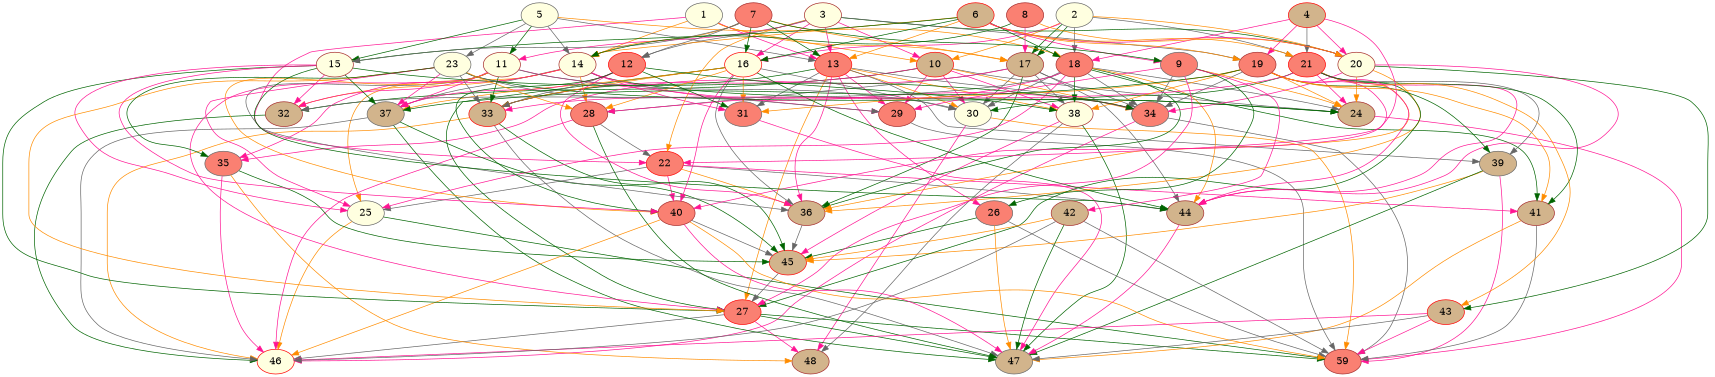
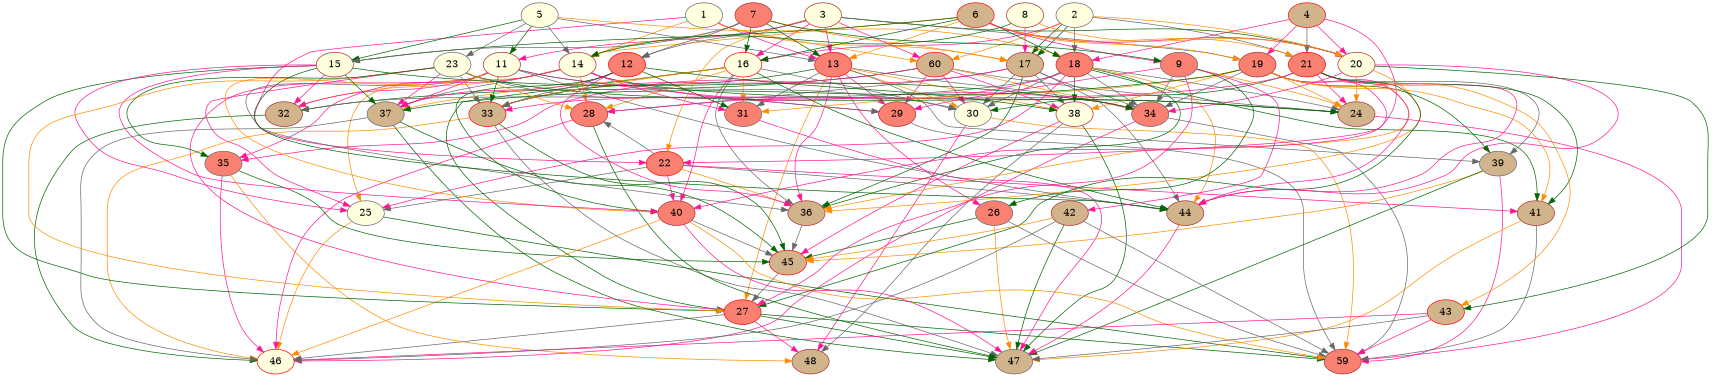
node "8": fillcolor salmon -> lightyellow
node "10": label "10" -> "60"
edge "28" -> "22": reversed
edge "11" -> "44": added
